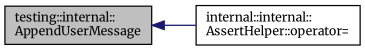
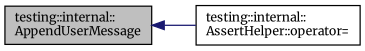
node "internal::internal:: AssertHelper::operator=": label "internal::internal:: AssertHelper::operator=" -> "testing::internal:: AssertHelper::operator="
